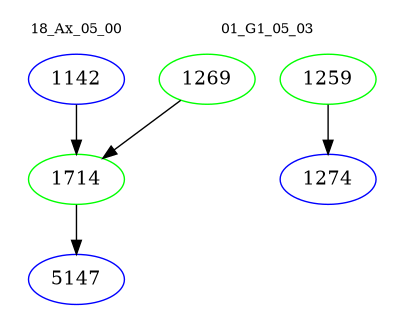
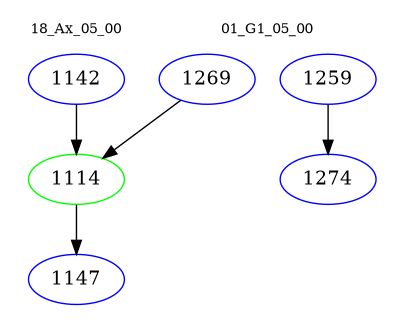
cluster "01_G1_05_03": label "01_G1_05_03" -> "01_G1_05_00"
node "1269": color green -> blue
node "1259": color green -> blue
node "1714": label "1714" -> "1114"
node "5147": label "5147" -> "1147"
